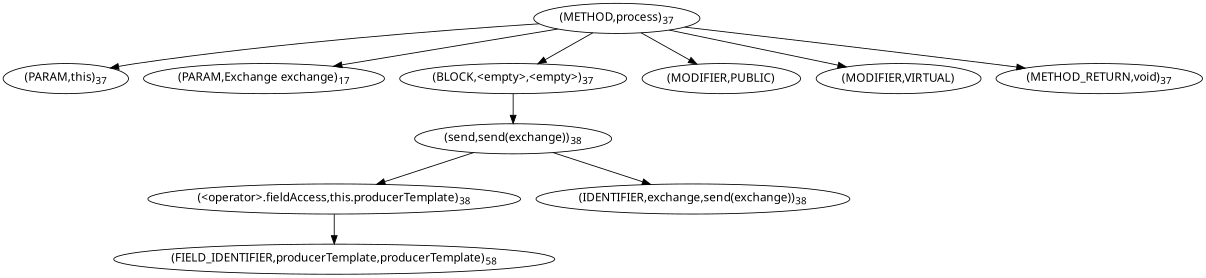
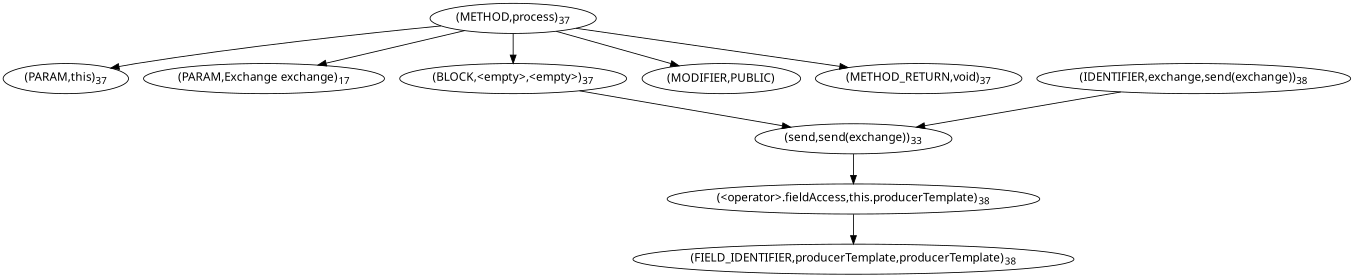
node "(MODIFIER,VIRTUAL)": removed
node "(send,send(exchange))": text "38" -> "33"
edge "(send,send(exchange))" -> "(IDENTIFIER,exchange,send(exchange))": reversed
node "(FIELD_IDENTIFIER,producerTemplate,producerTemplate)": text "58" -> "38"
